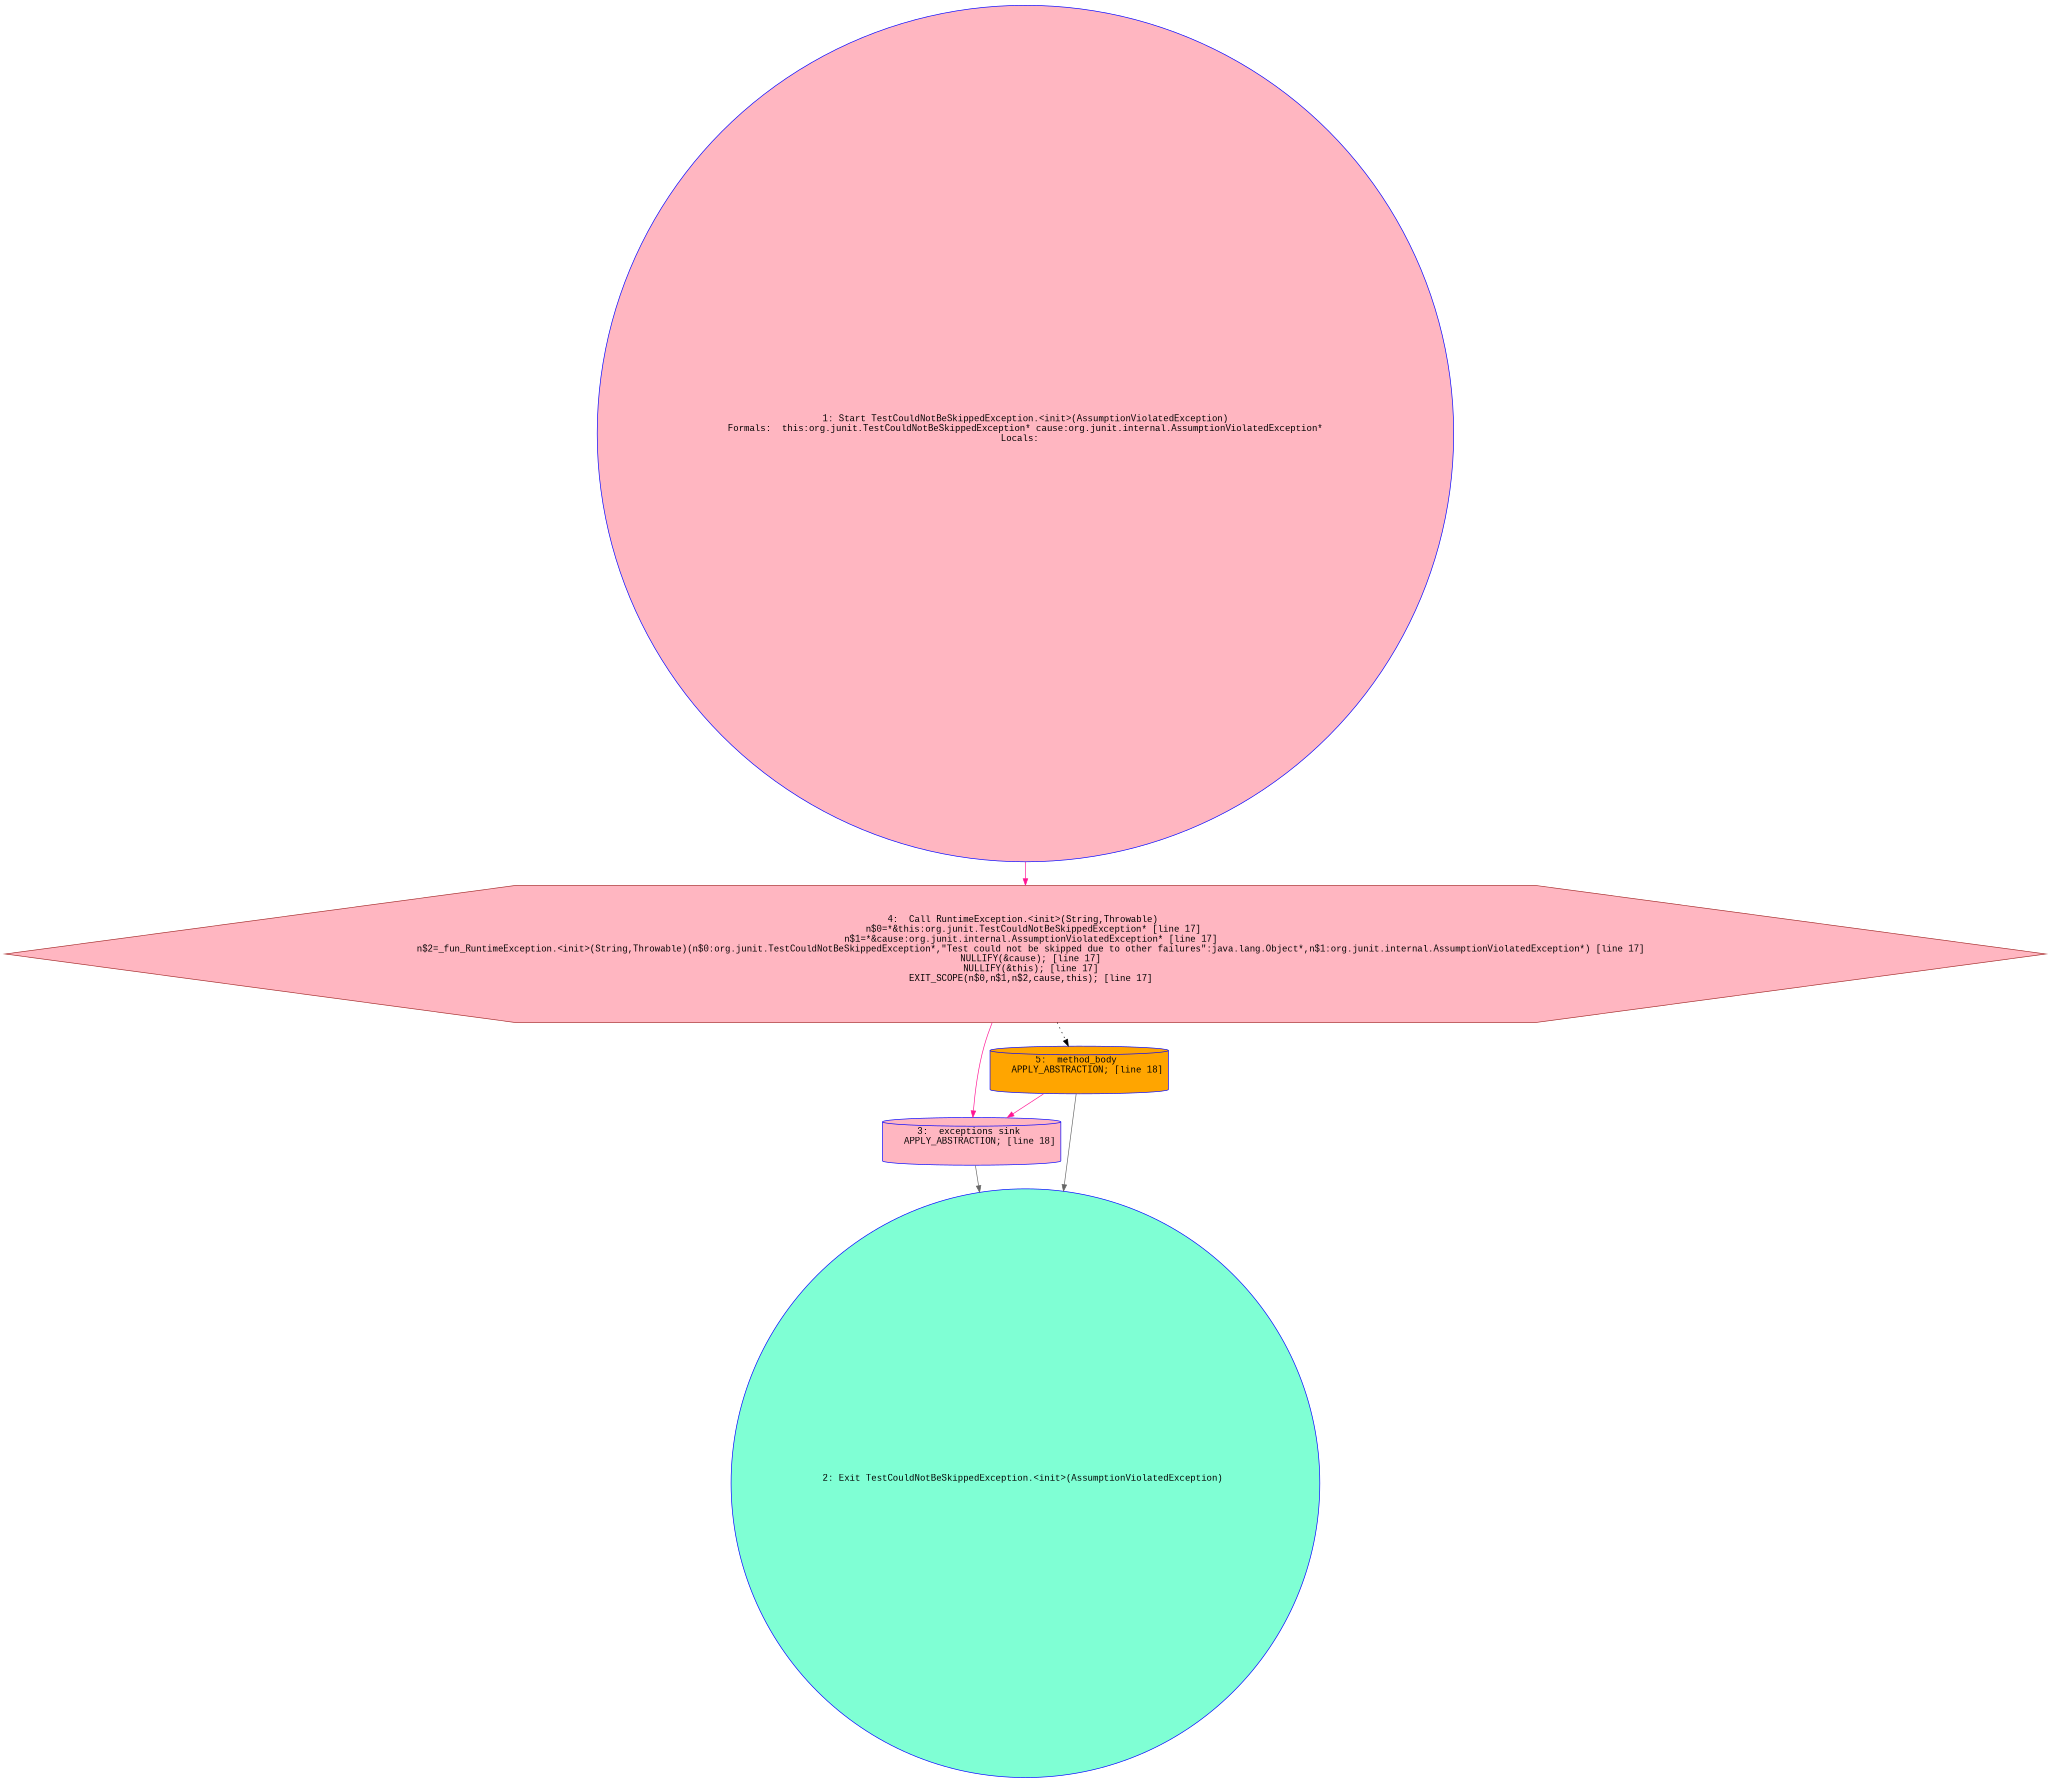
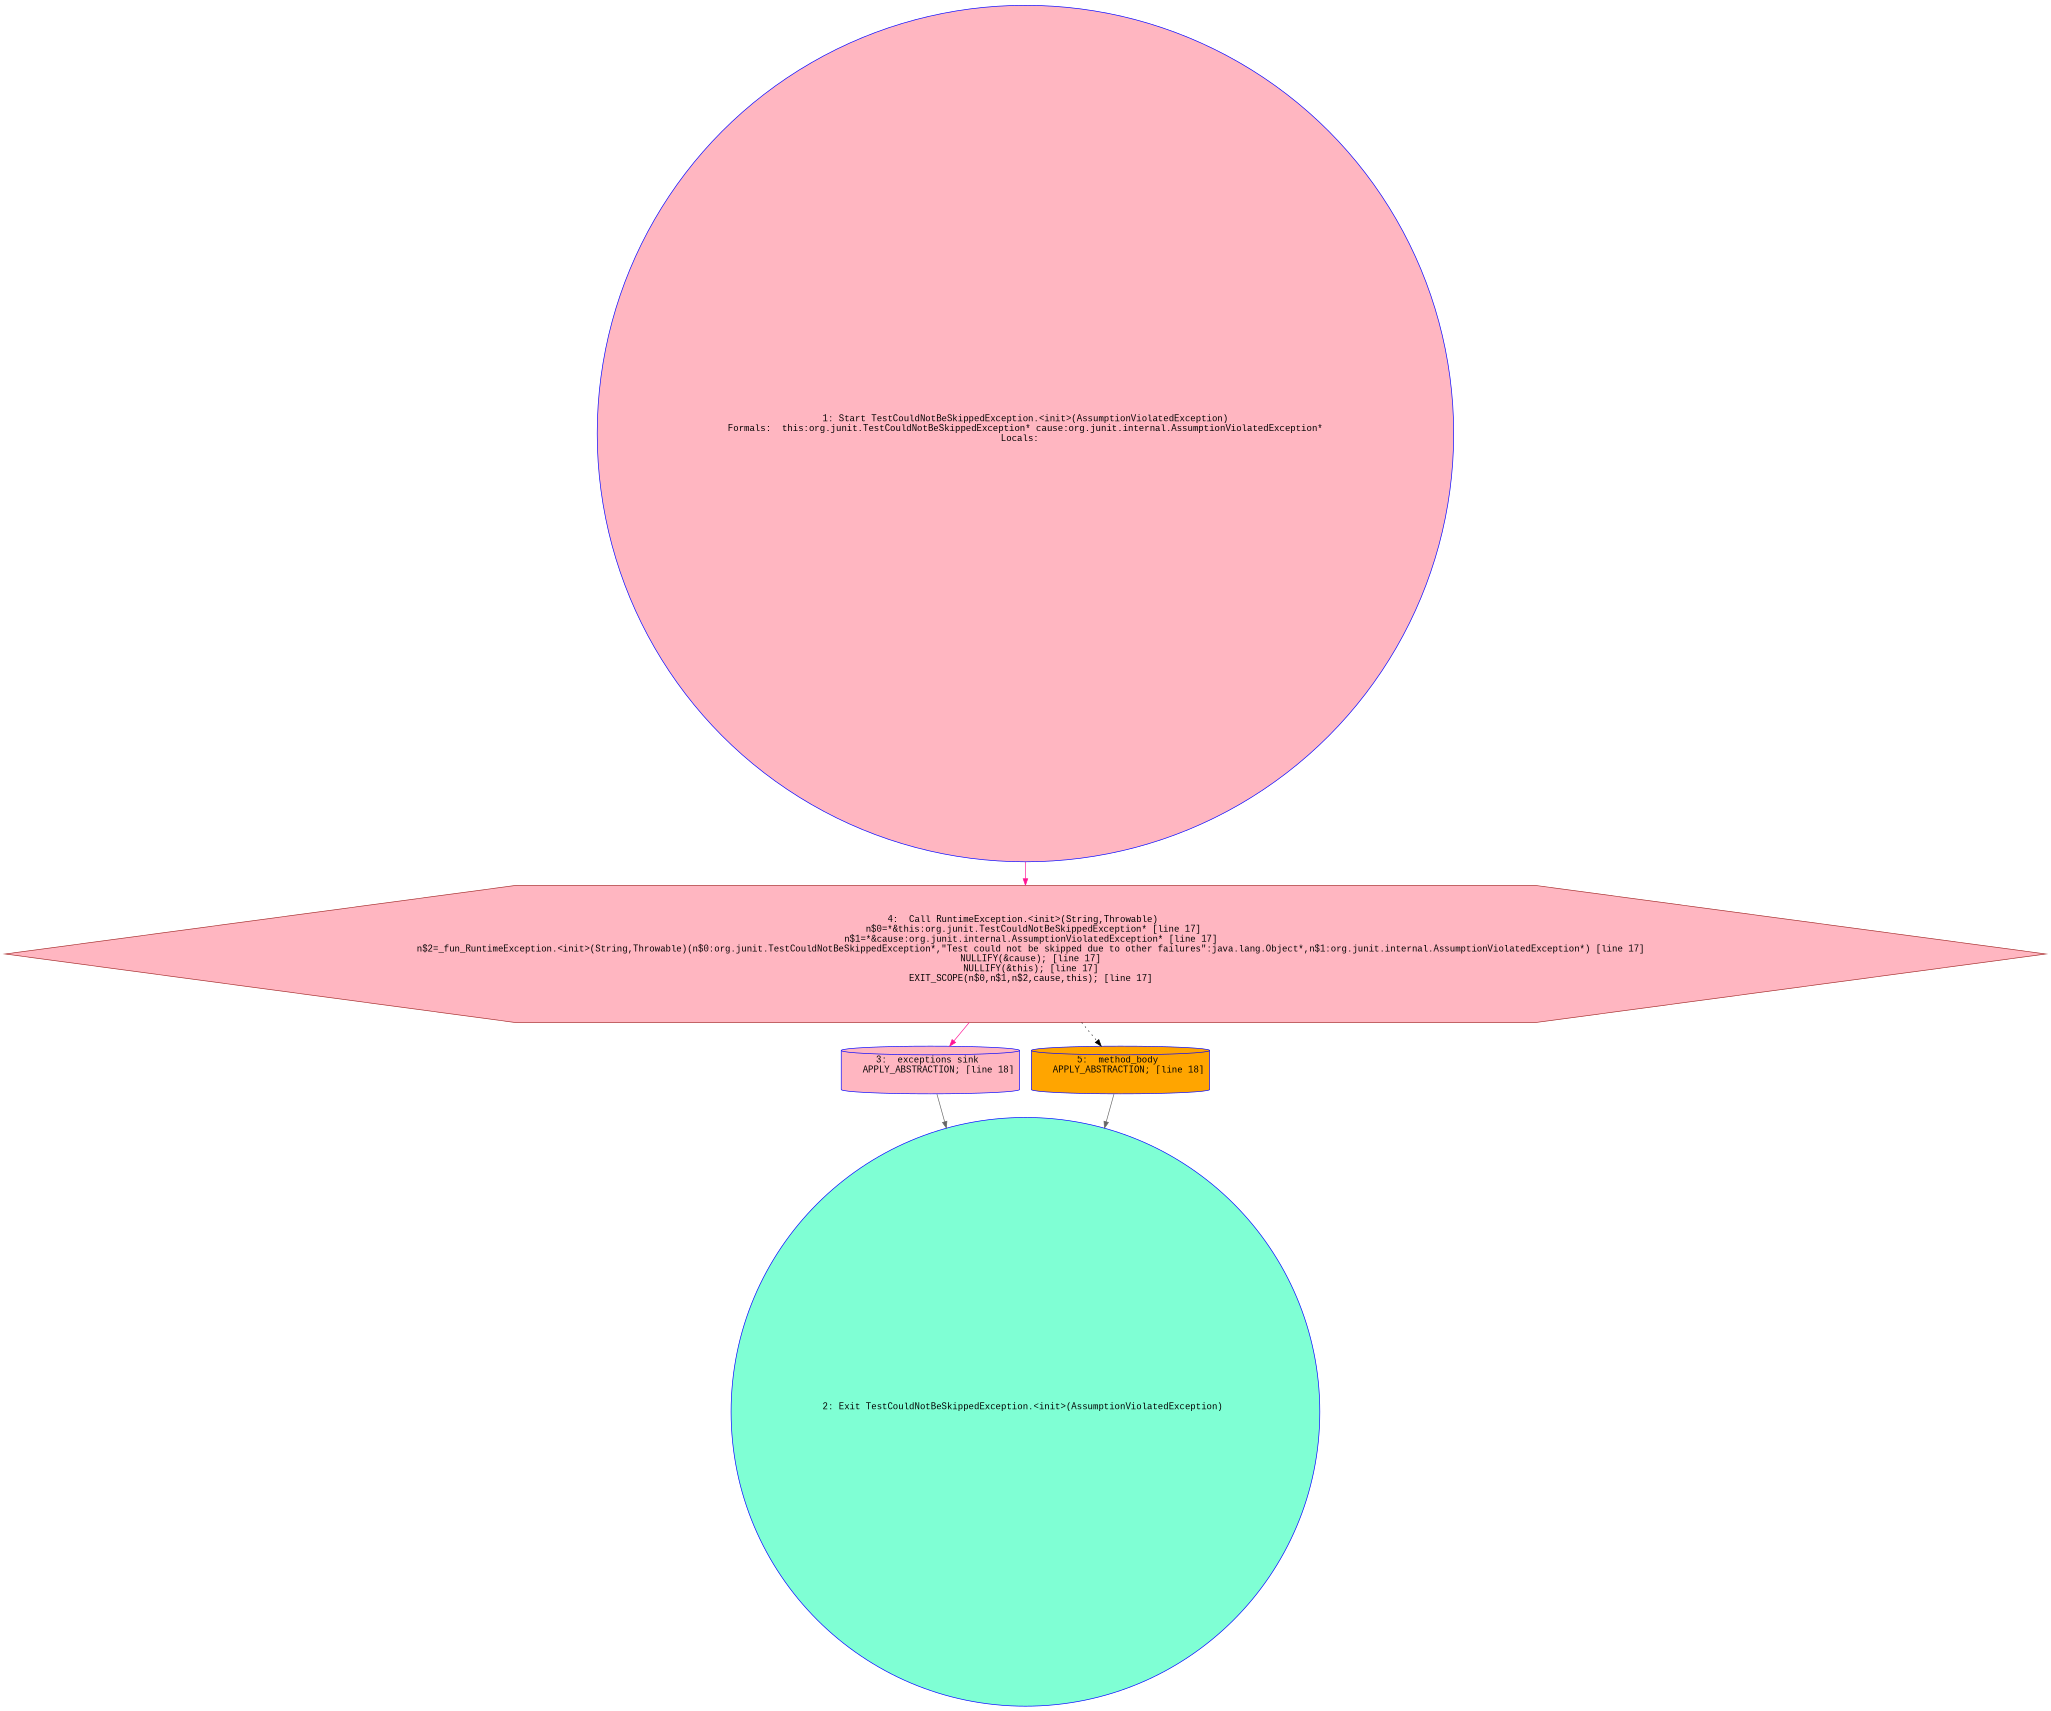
edge "5:  method_body APPLY_ABSTRACTION; [line 18]" -> "3:  exceptions sink APPLY_ABSTRACTION; [line 18]": removed
